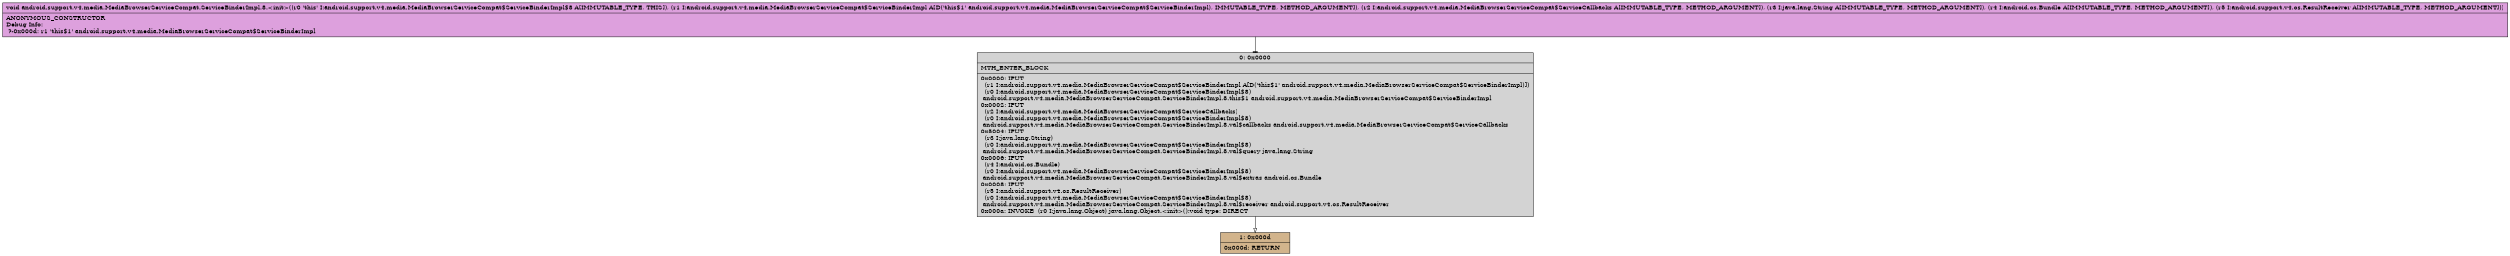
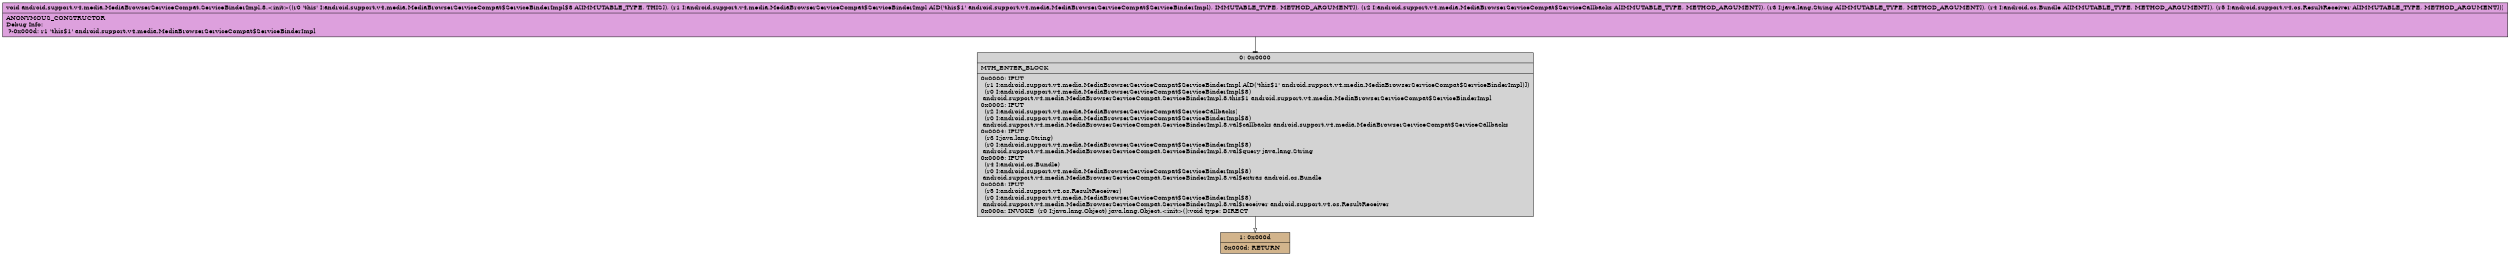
node "0: 0x0000": text "0x5004: IPUT" -> "0x0004: IPUT"
